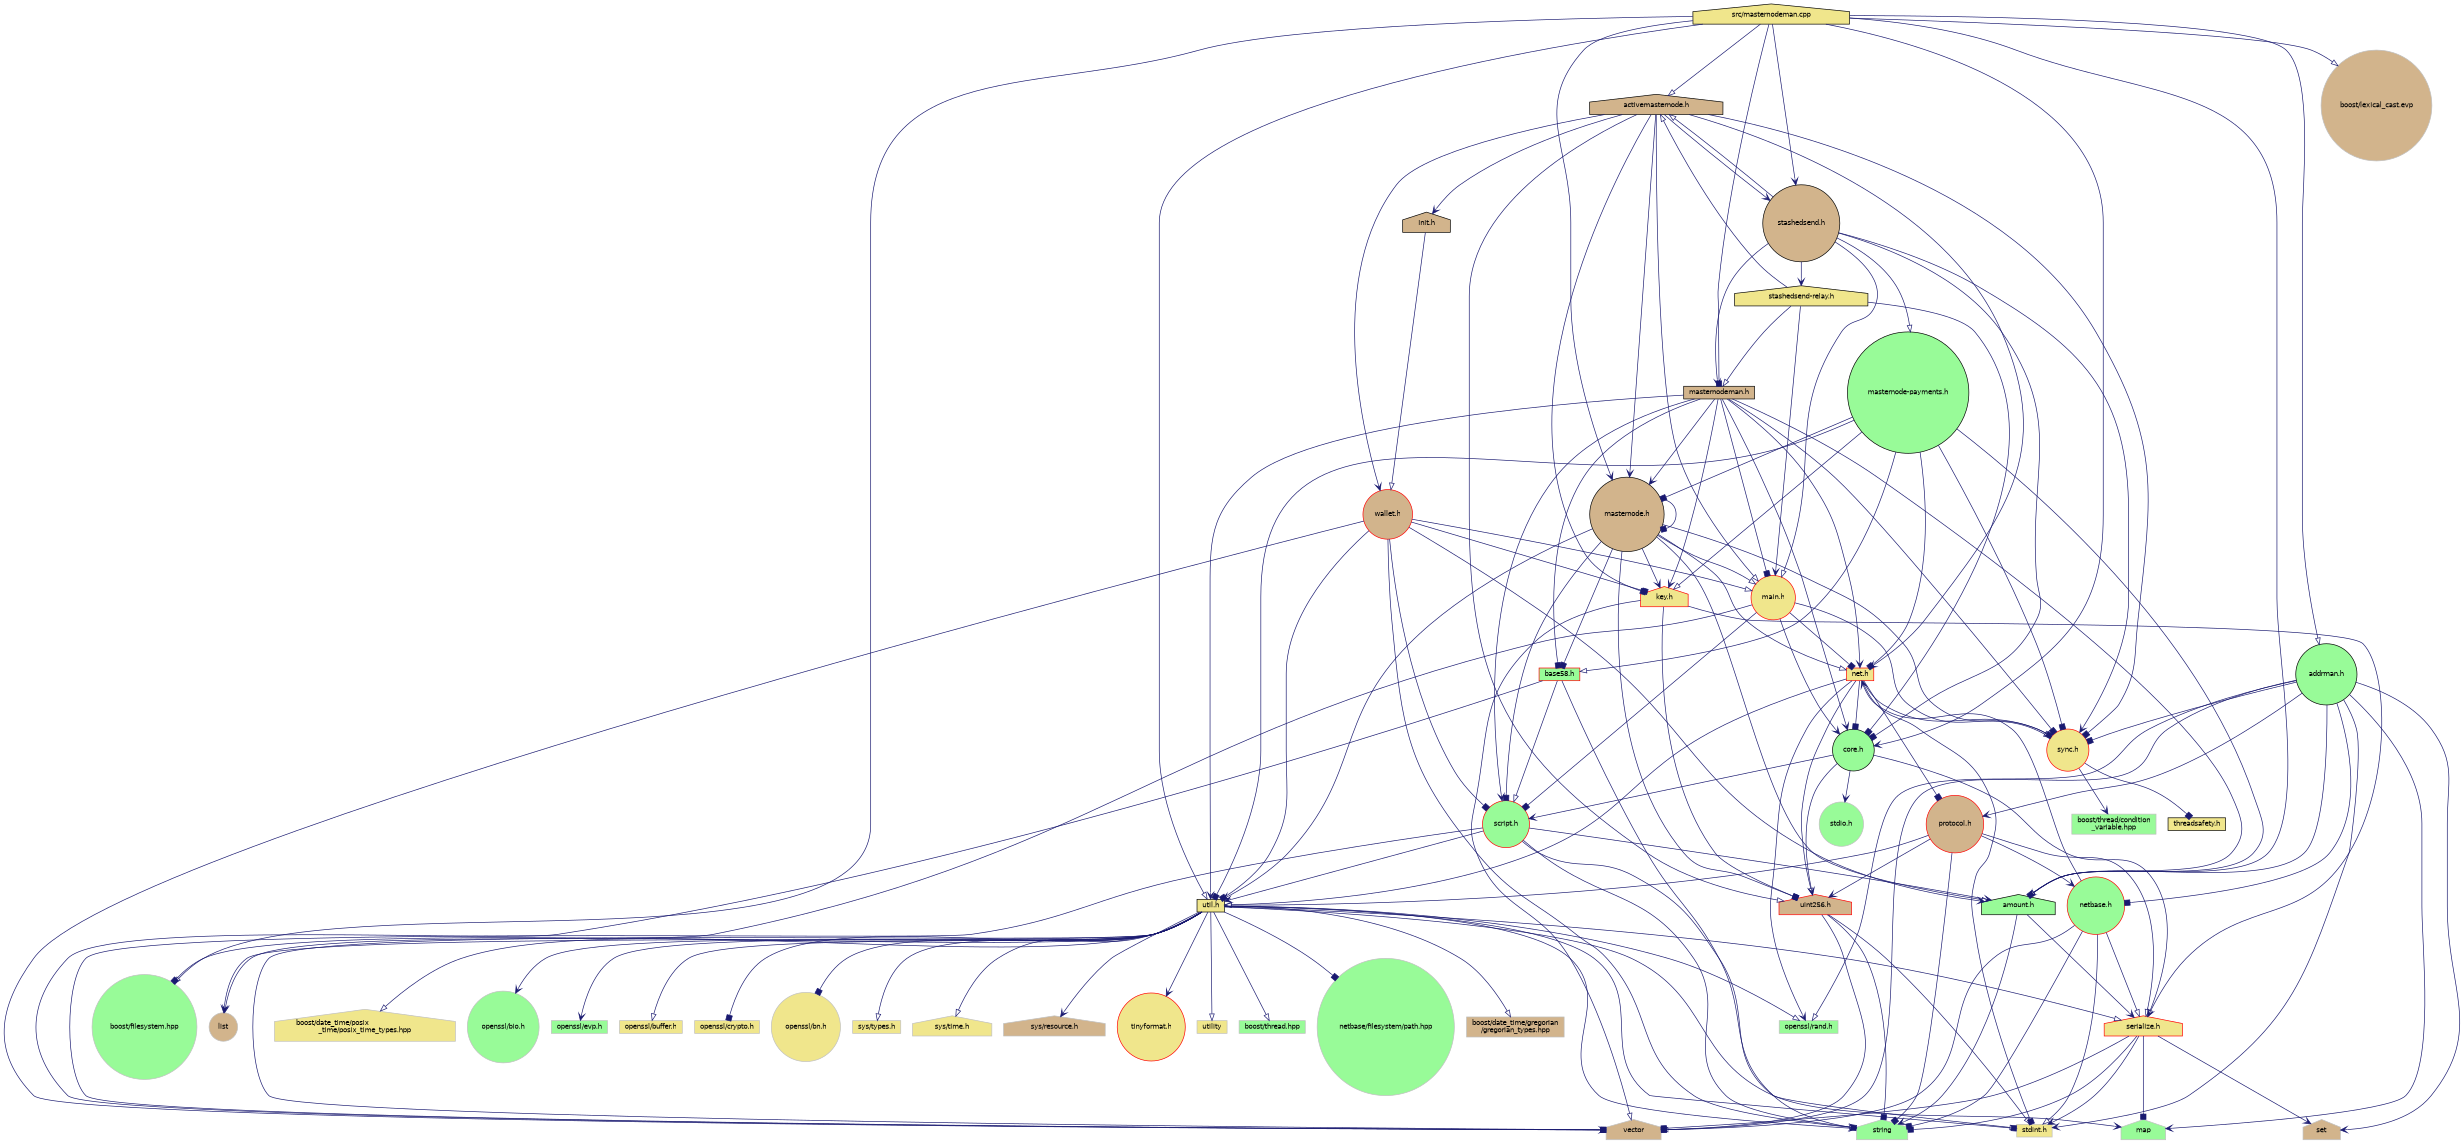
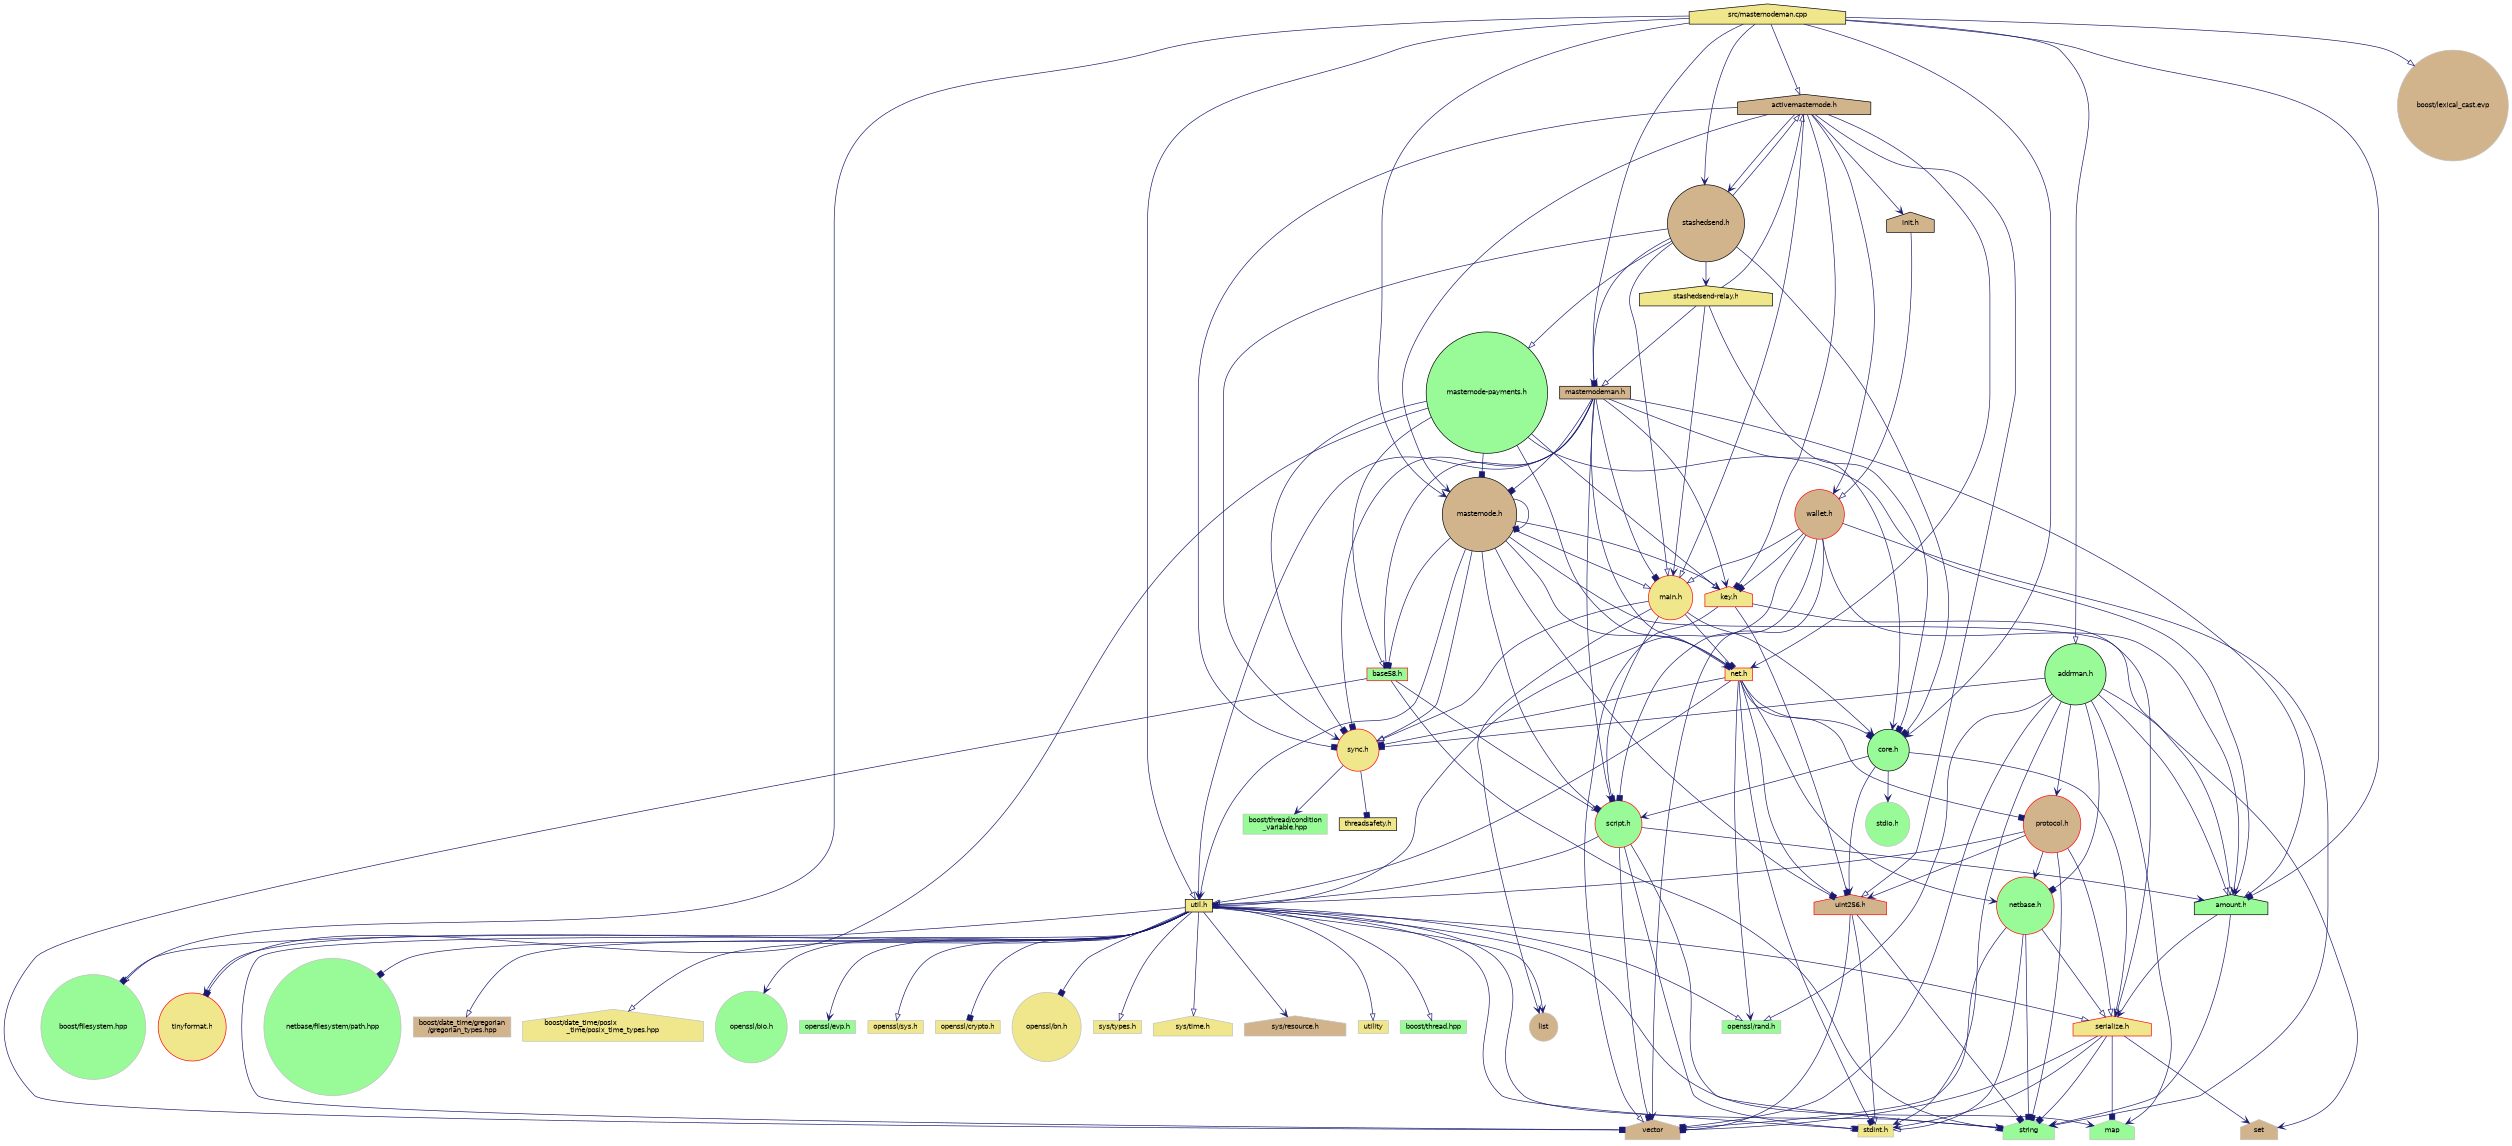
edge "masternodeman.h" -> "masternode.h": arrowhead vee -> box
edge "masternode-payments.h" -> "util.h": now "masternode-payments.h" -> "tinyformat.h"
edge "netbase.h" -> "net.h": reversed
node "openssl/buffer.h": label "openssl/buffer.h" -> "openssl/sys.h"
